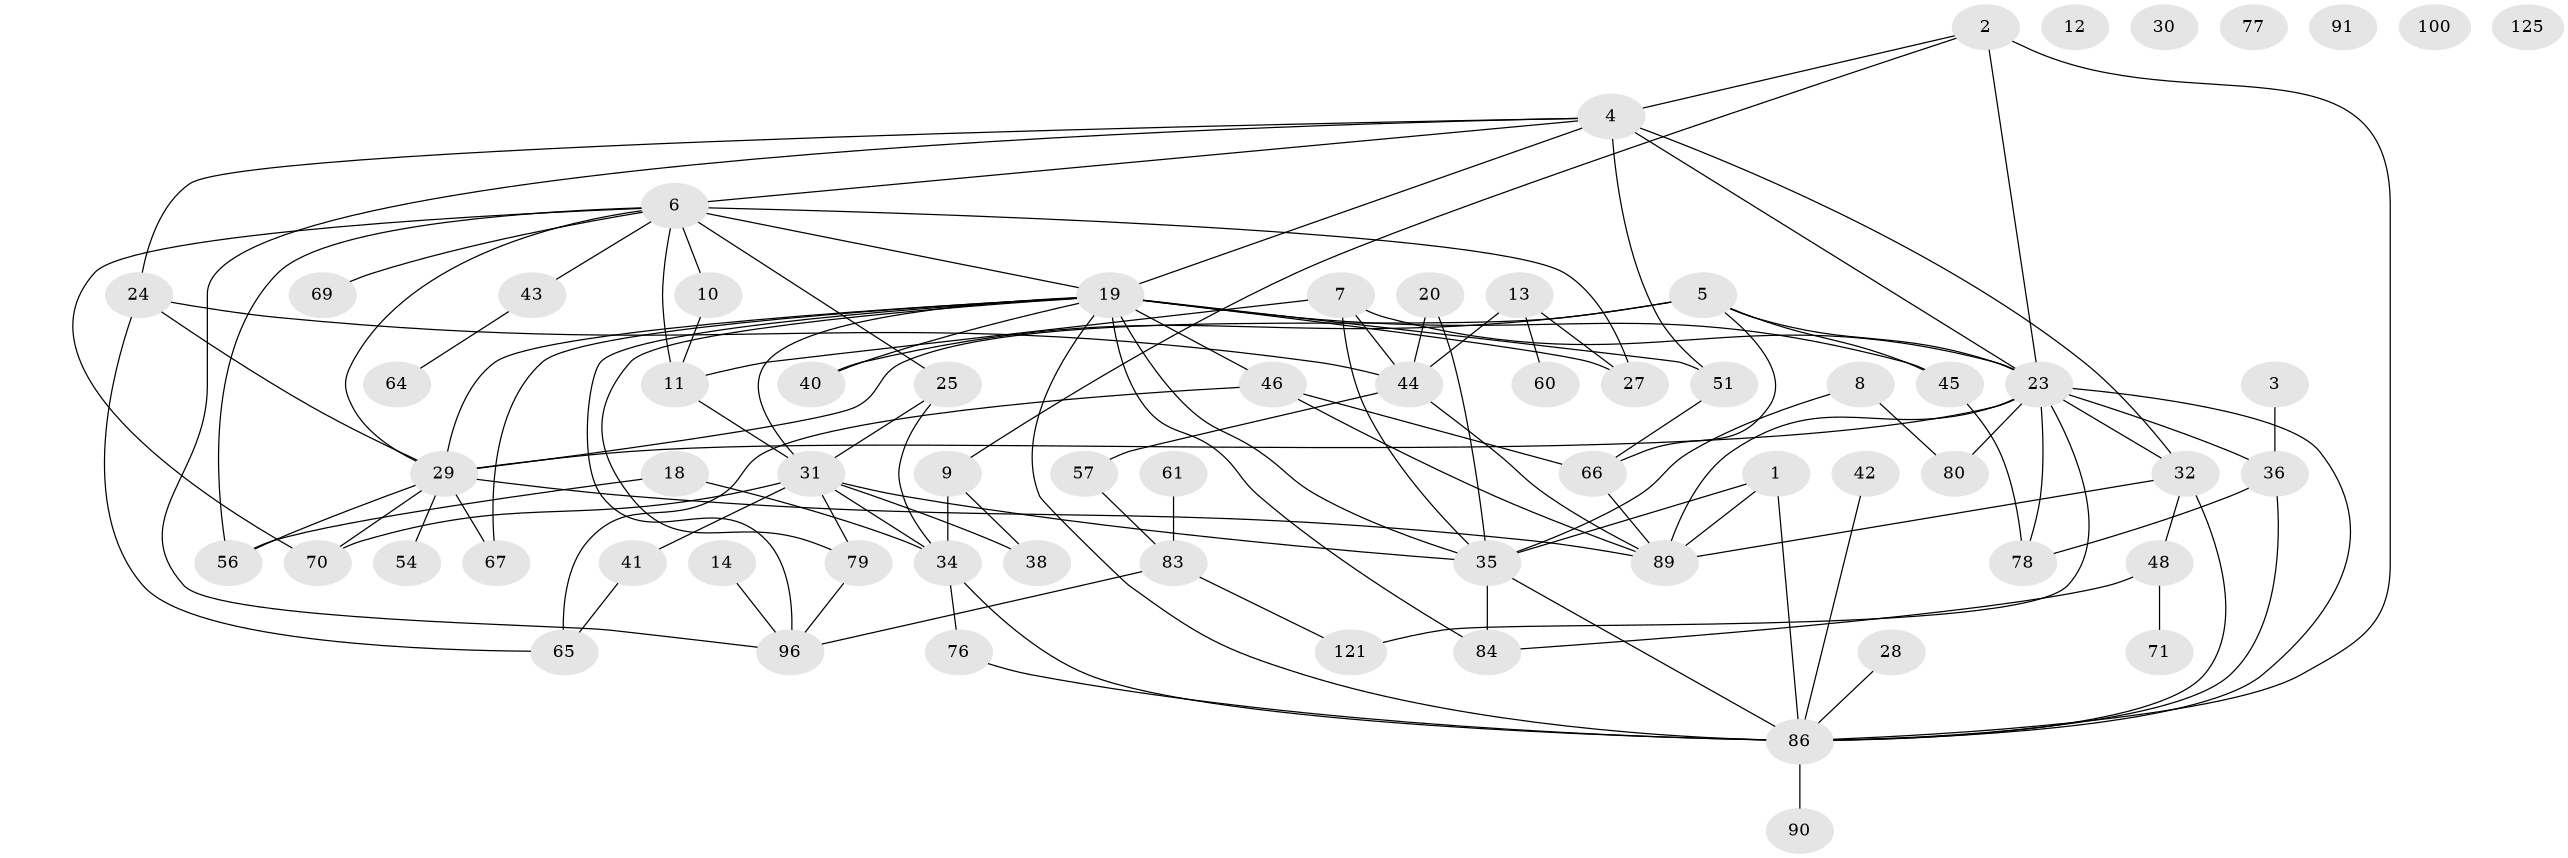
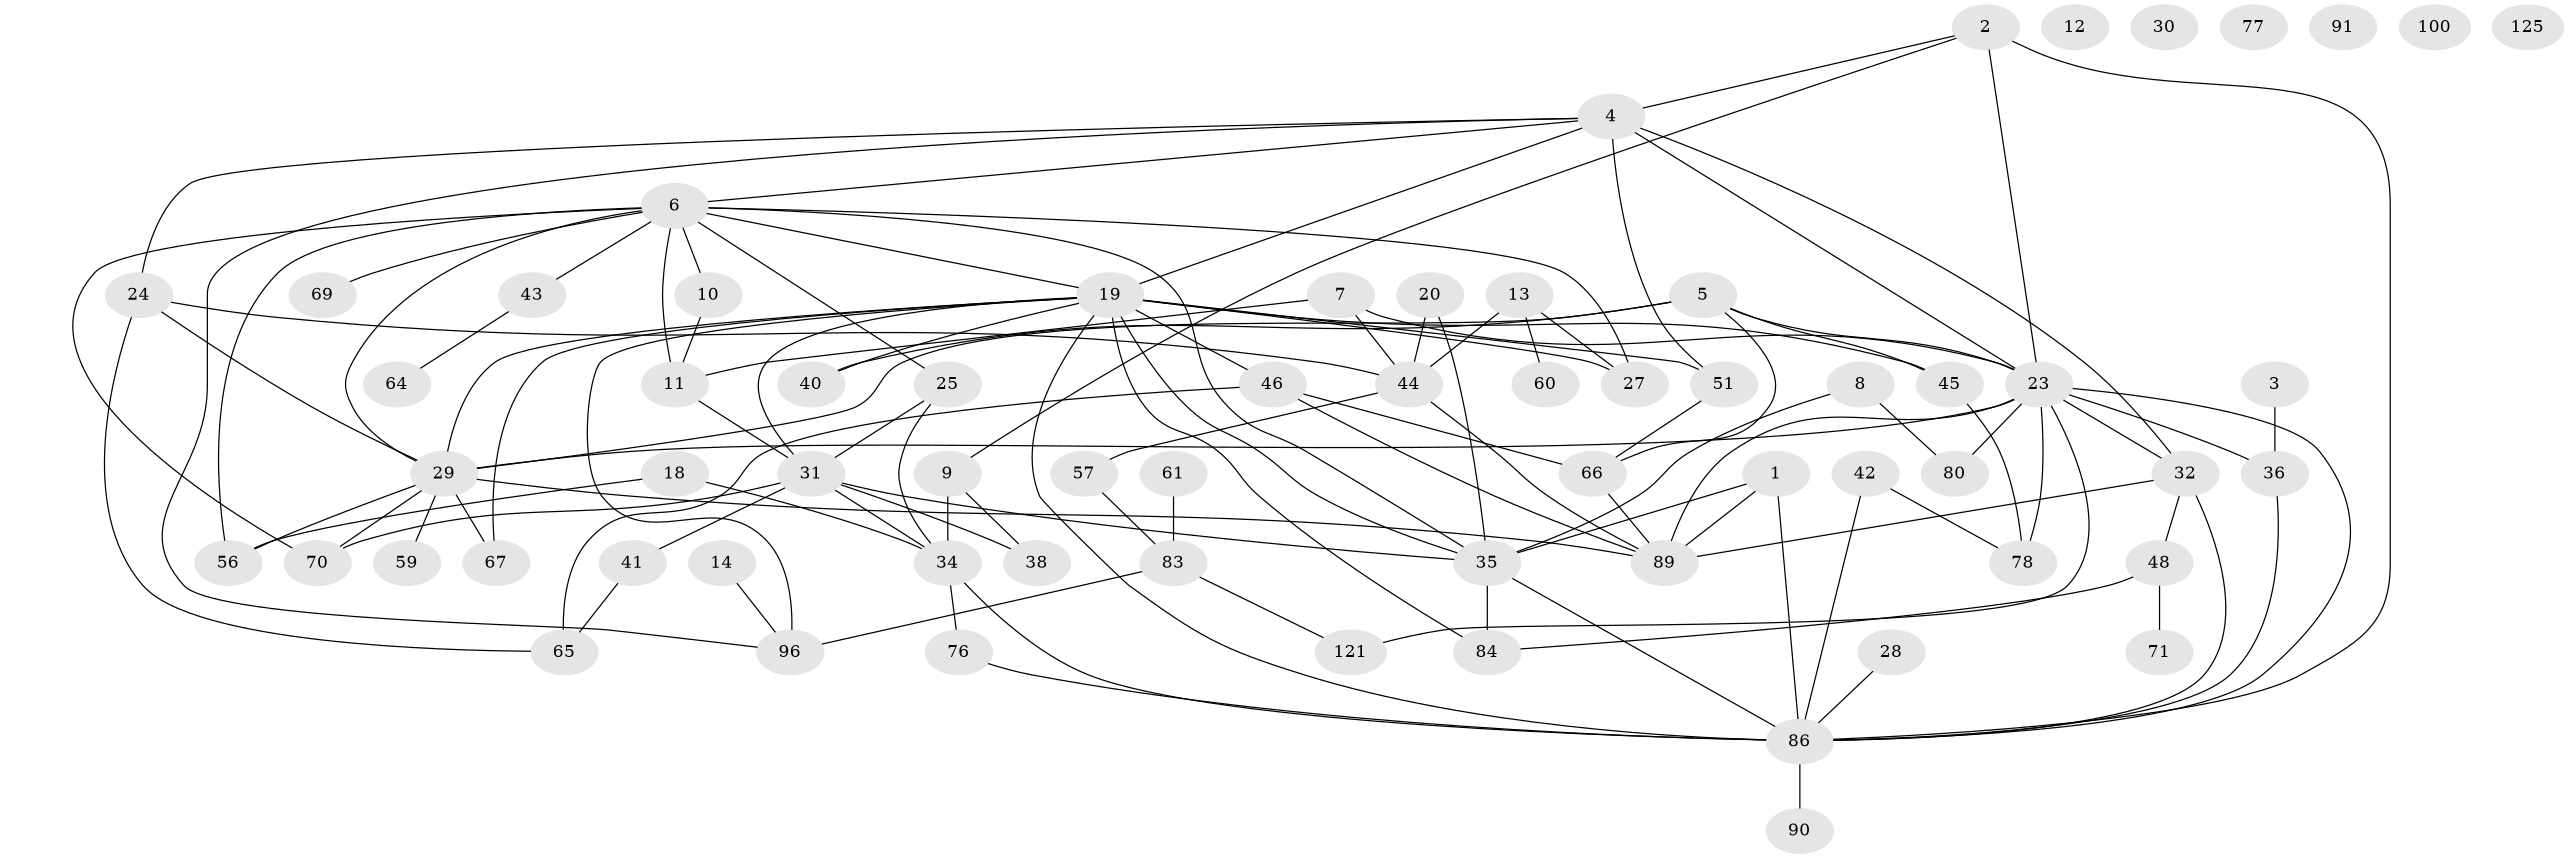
edge "7" -- "35": now "6" -- "35"
edge "36" -- "78": now "42" -- "78"
node "54": label "54" -> "59"
node "79": removed
